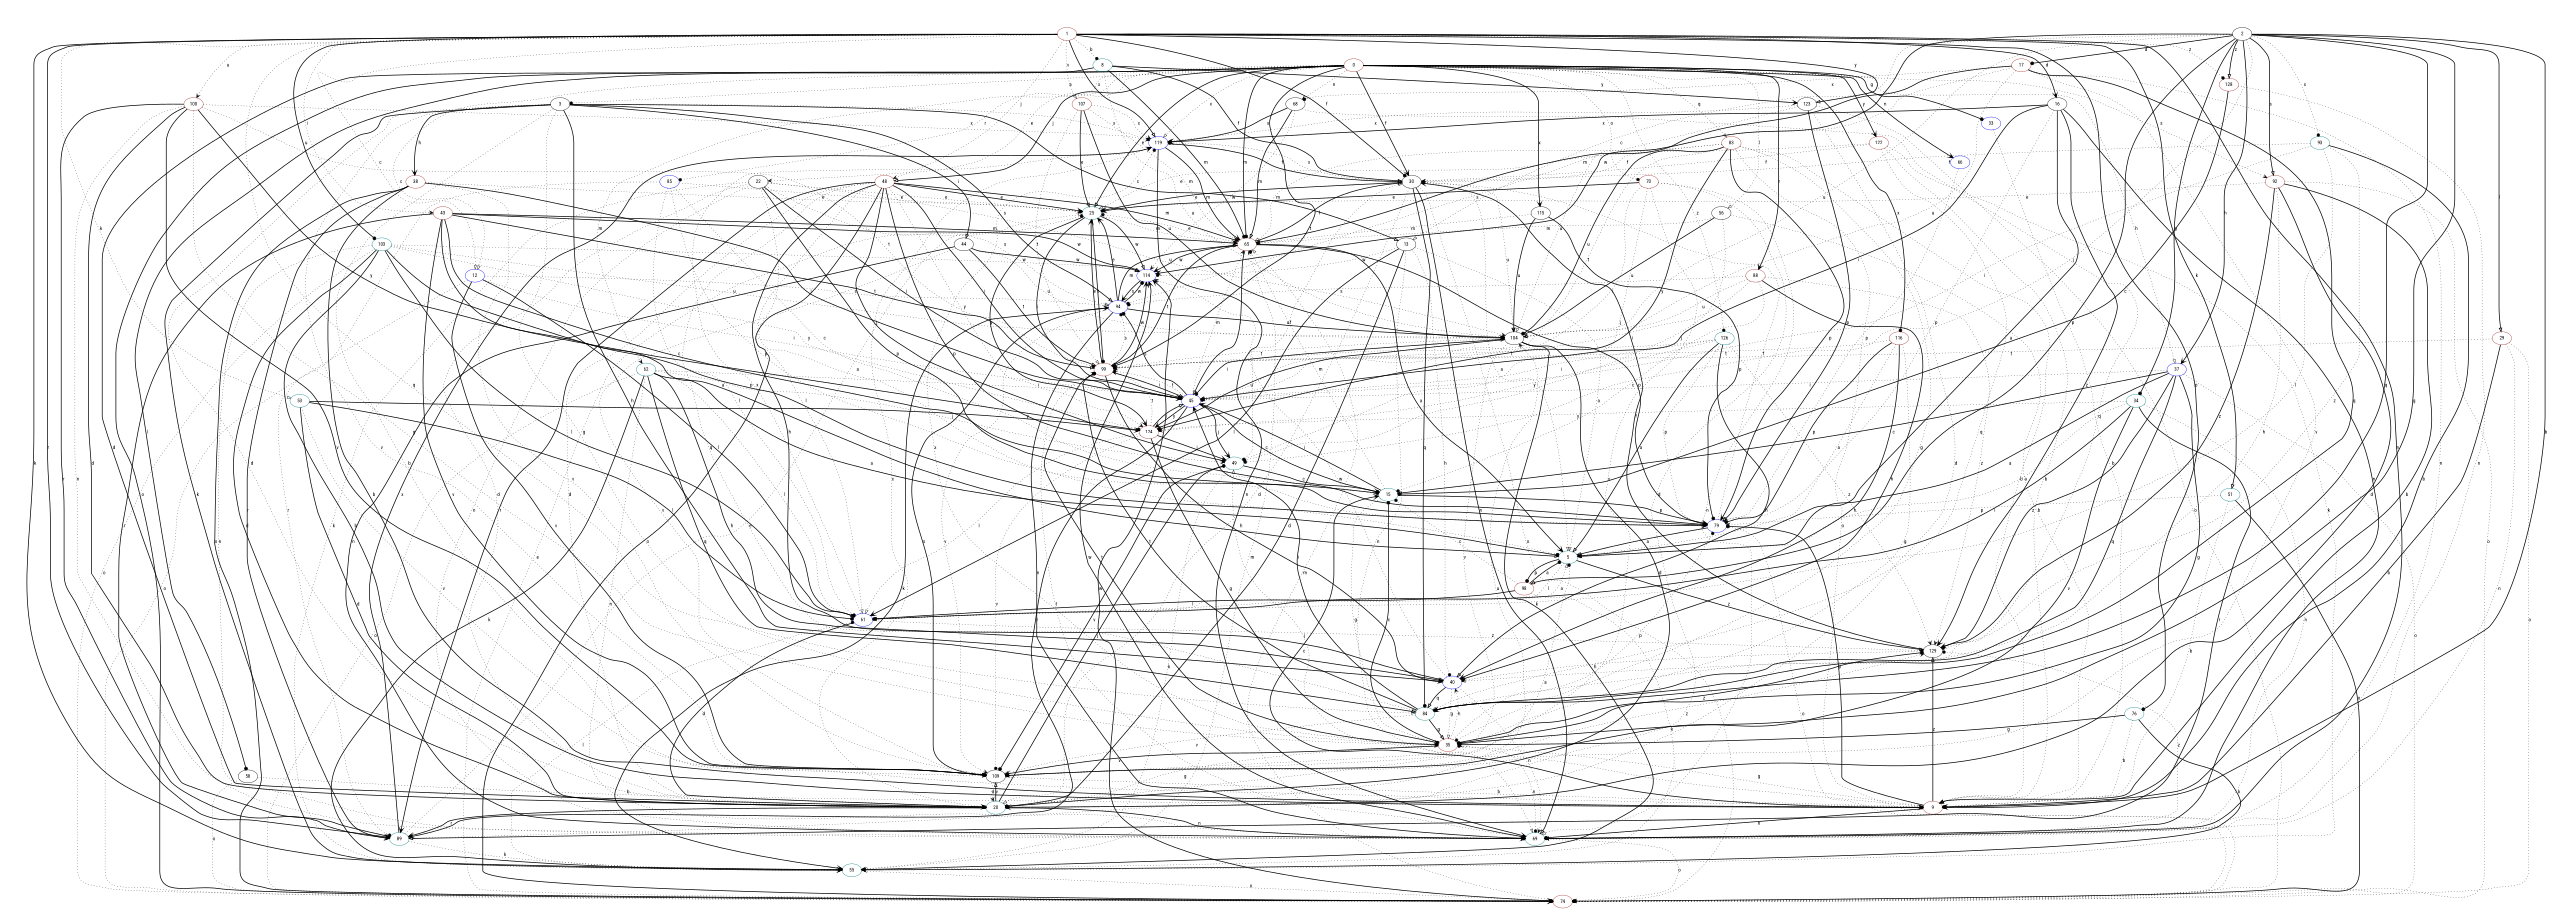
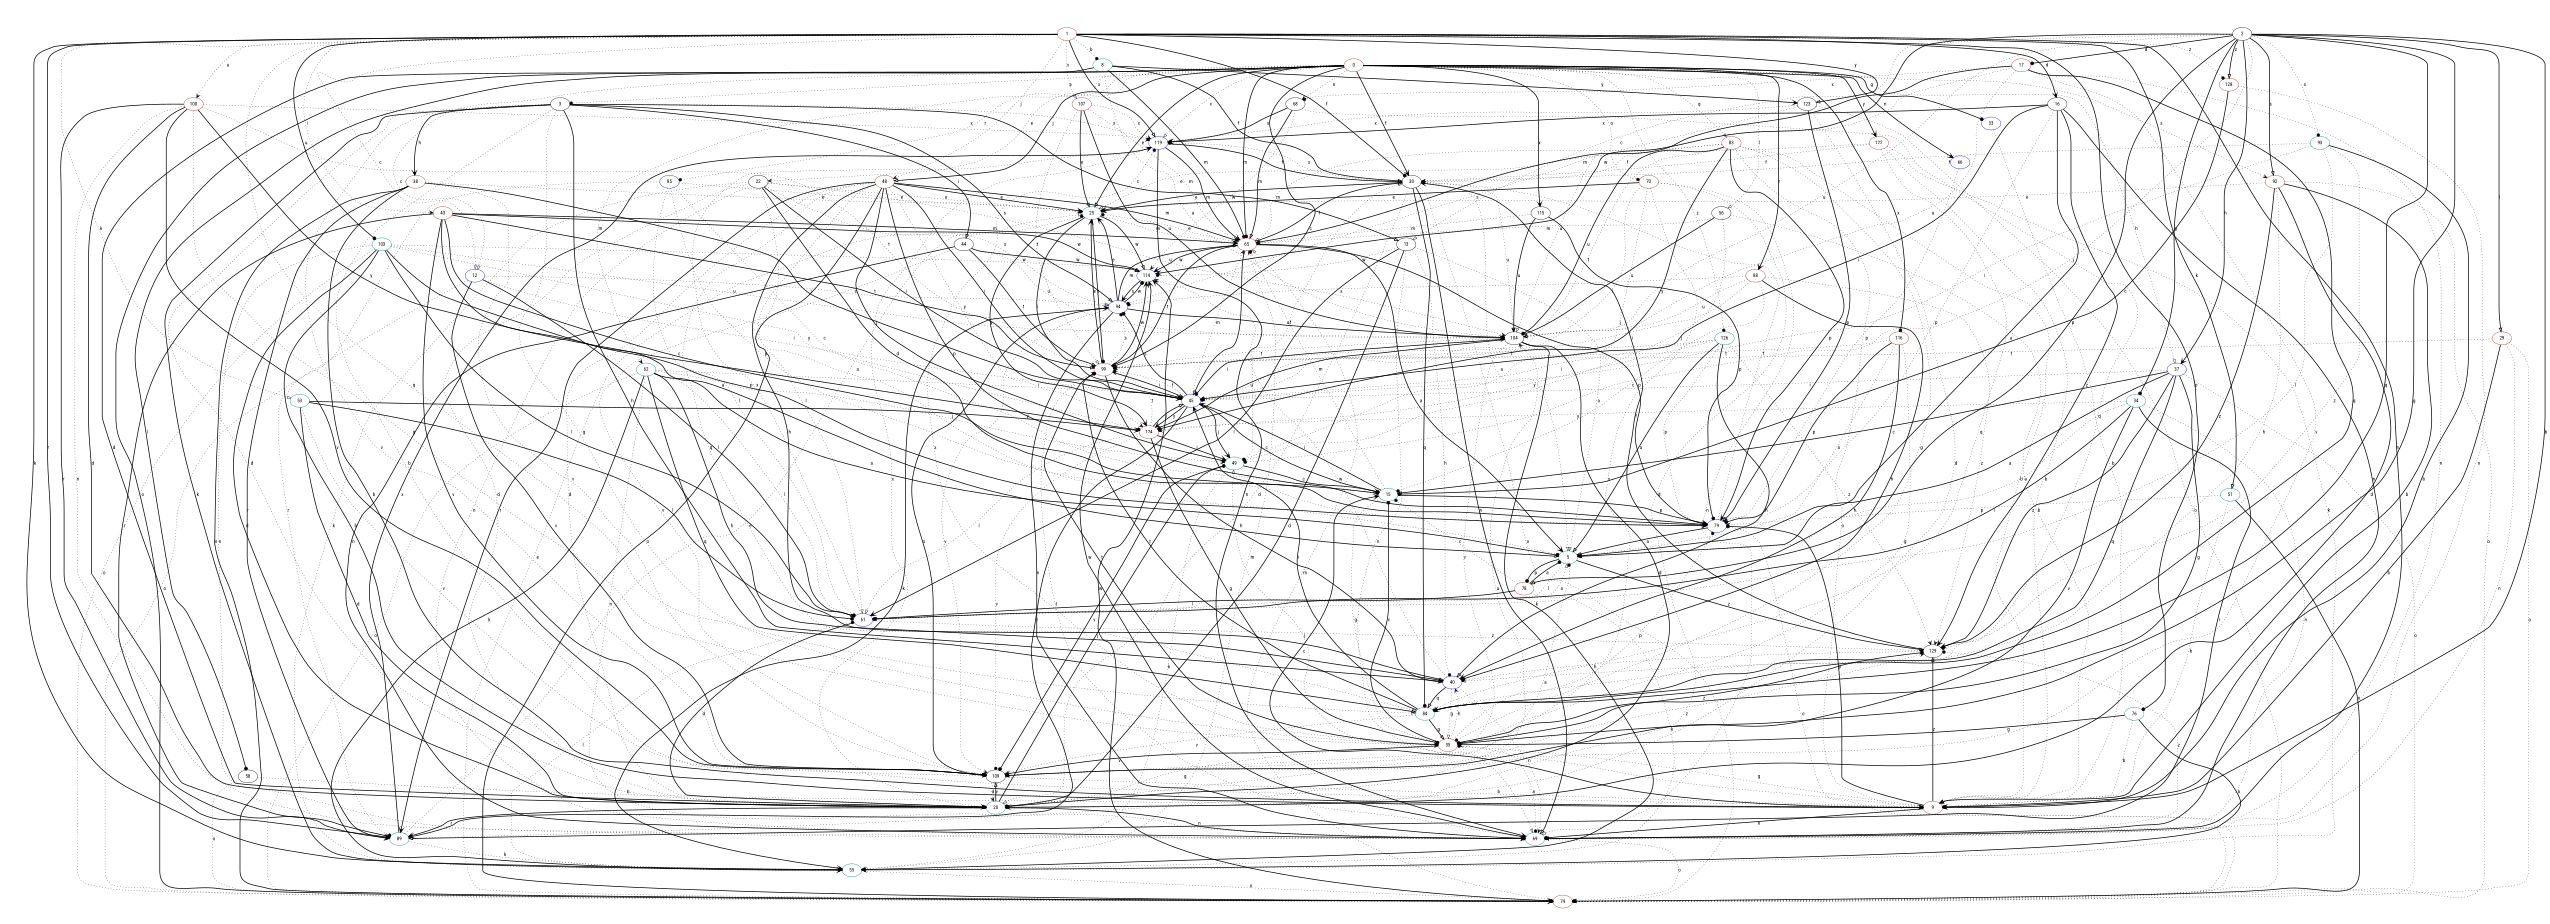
edge "0" -> "99": label "t" -> "c"
edge "22" -> "79": label "p" -> "d"
node "98": label "98" -> "78"
